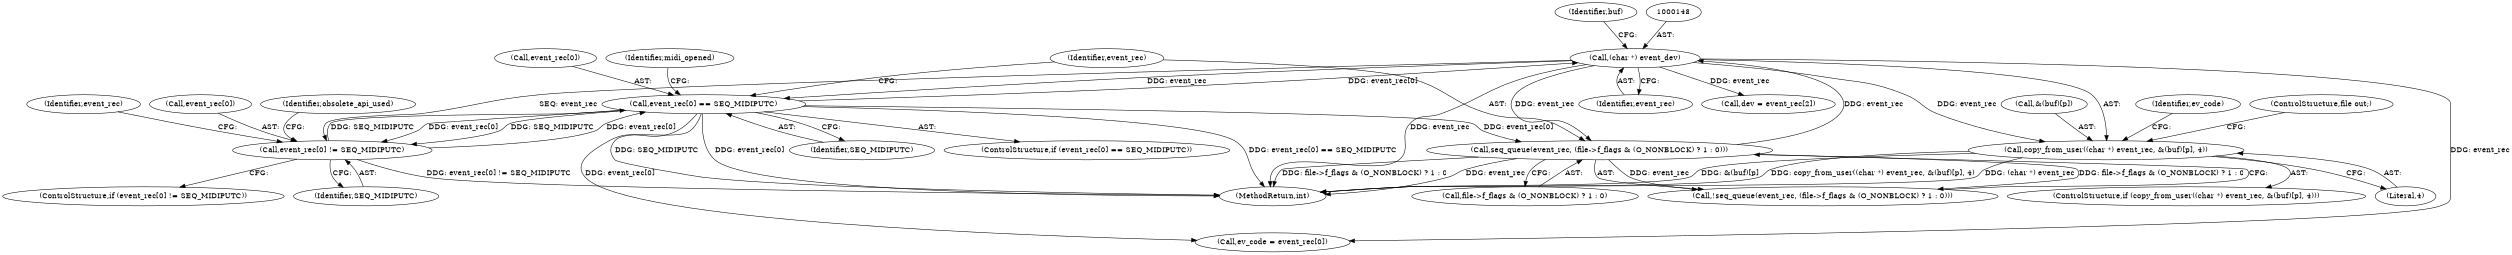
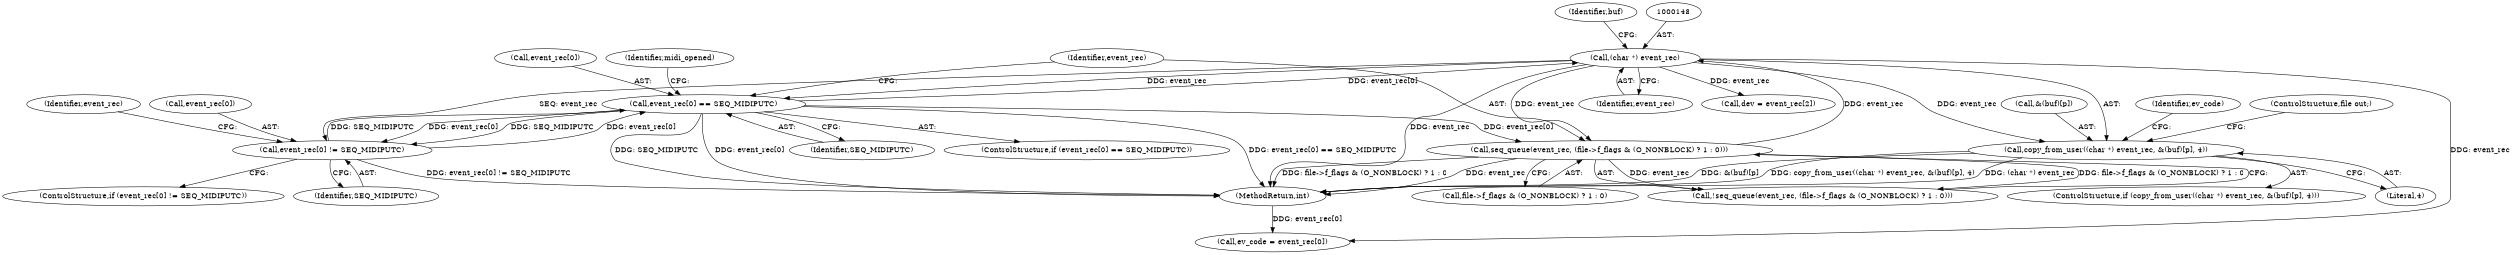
node "(Call,(char *) event_dev)": label "(Call,(char *) event_dev)" -> "(Call,(char *) event_rec)"
node "(Identifier,obsolete_api_used)": removed
edge "(Call,event_rec[0] == SEQ_MIDIPUTC)" -> "(Call,ev_code = event_rec[0])": now "(MethodReturn,int)" -> "(Call,ev_code = event_rec[0])"
